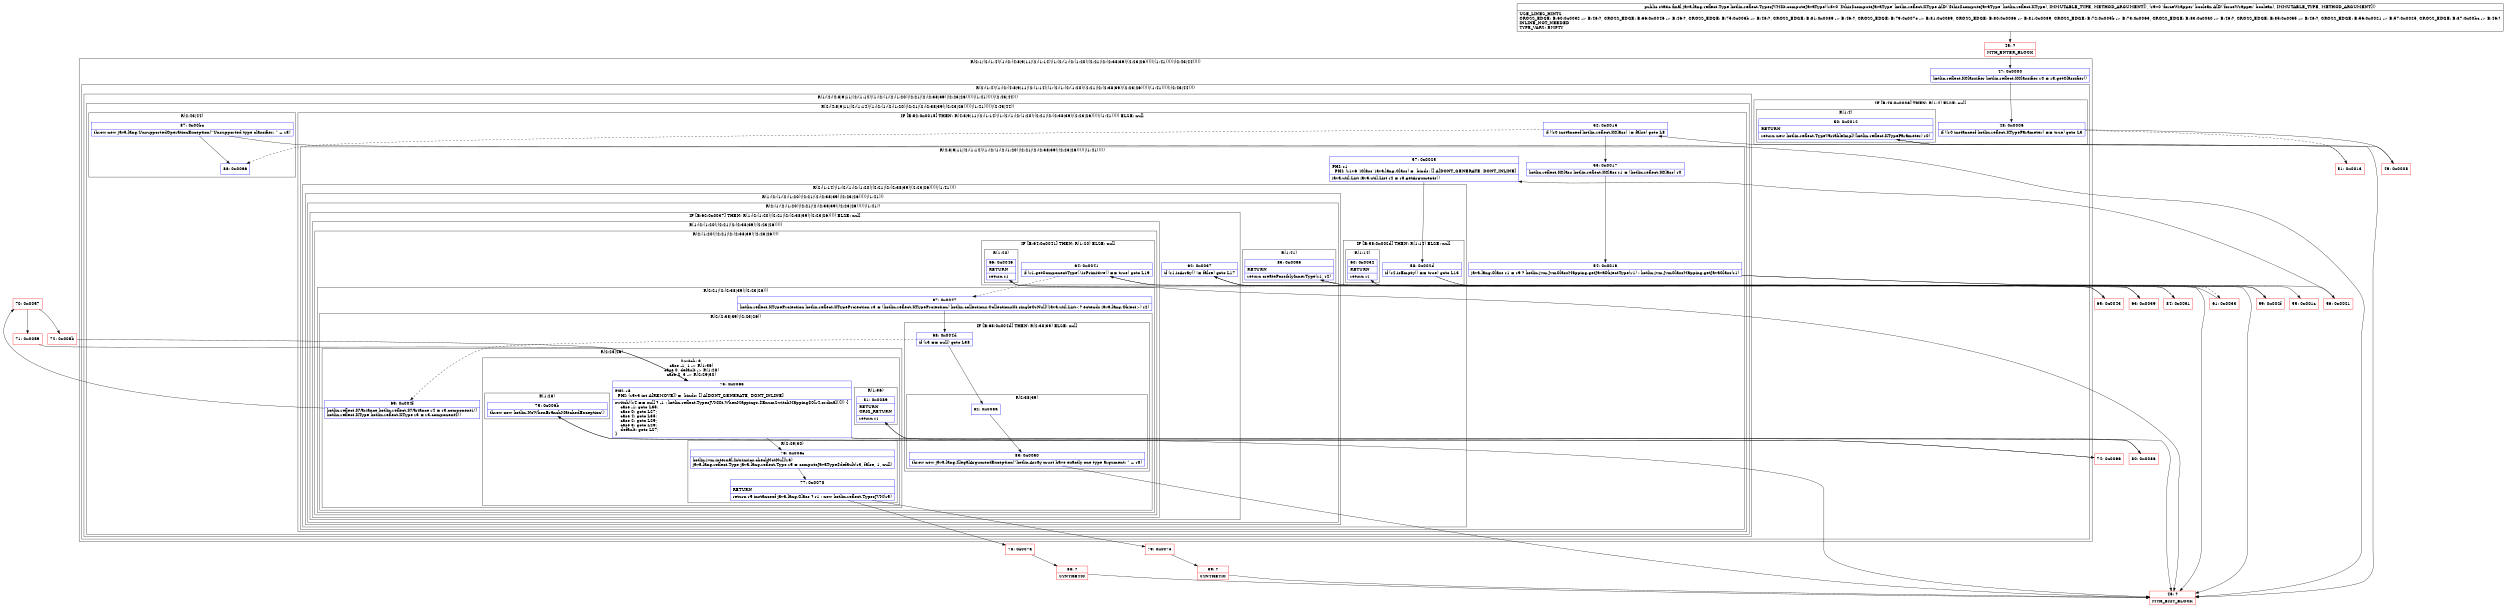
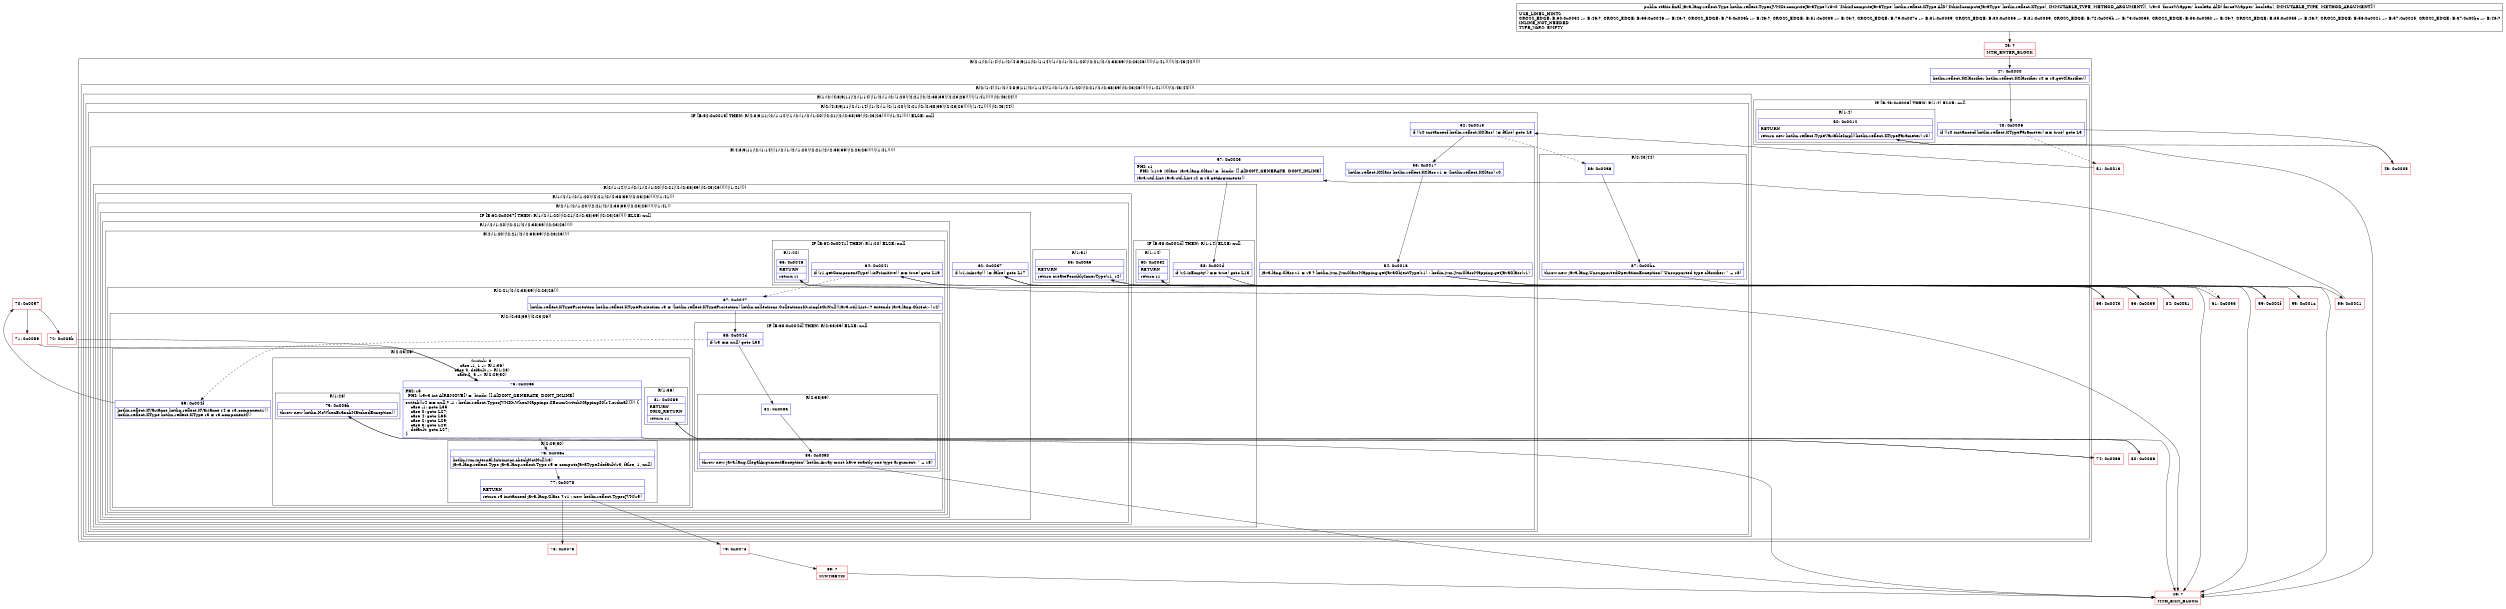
edge "87: 0x00bc" -> "86: 0x00a6": reversed
cluster "R(1:41)": label "R(1:41)" -> "R(1:91)"
node "88: ?": removed
